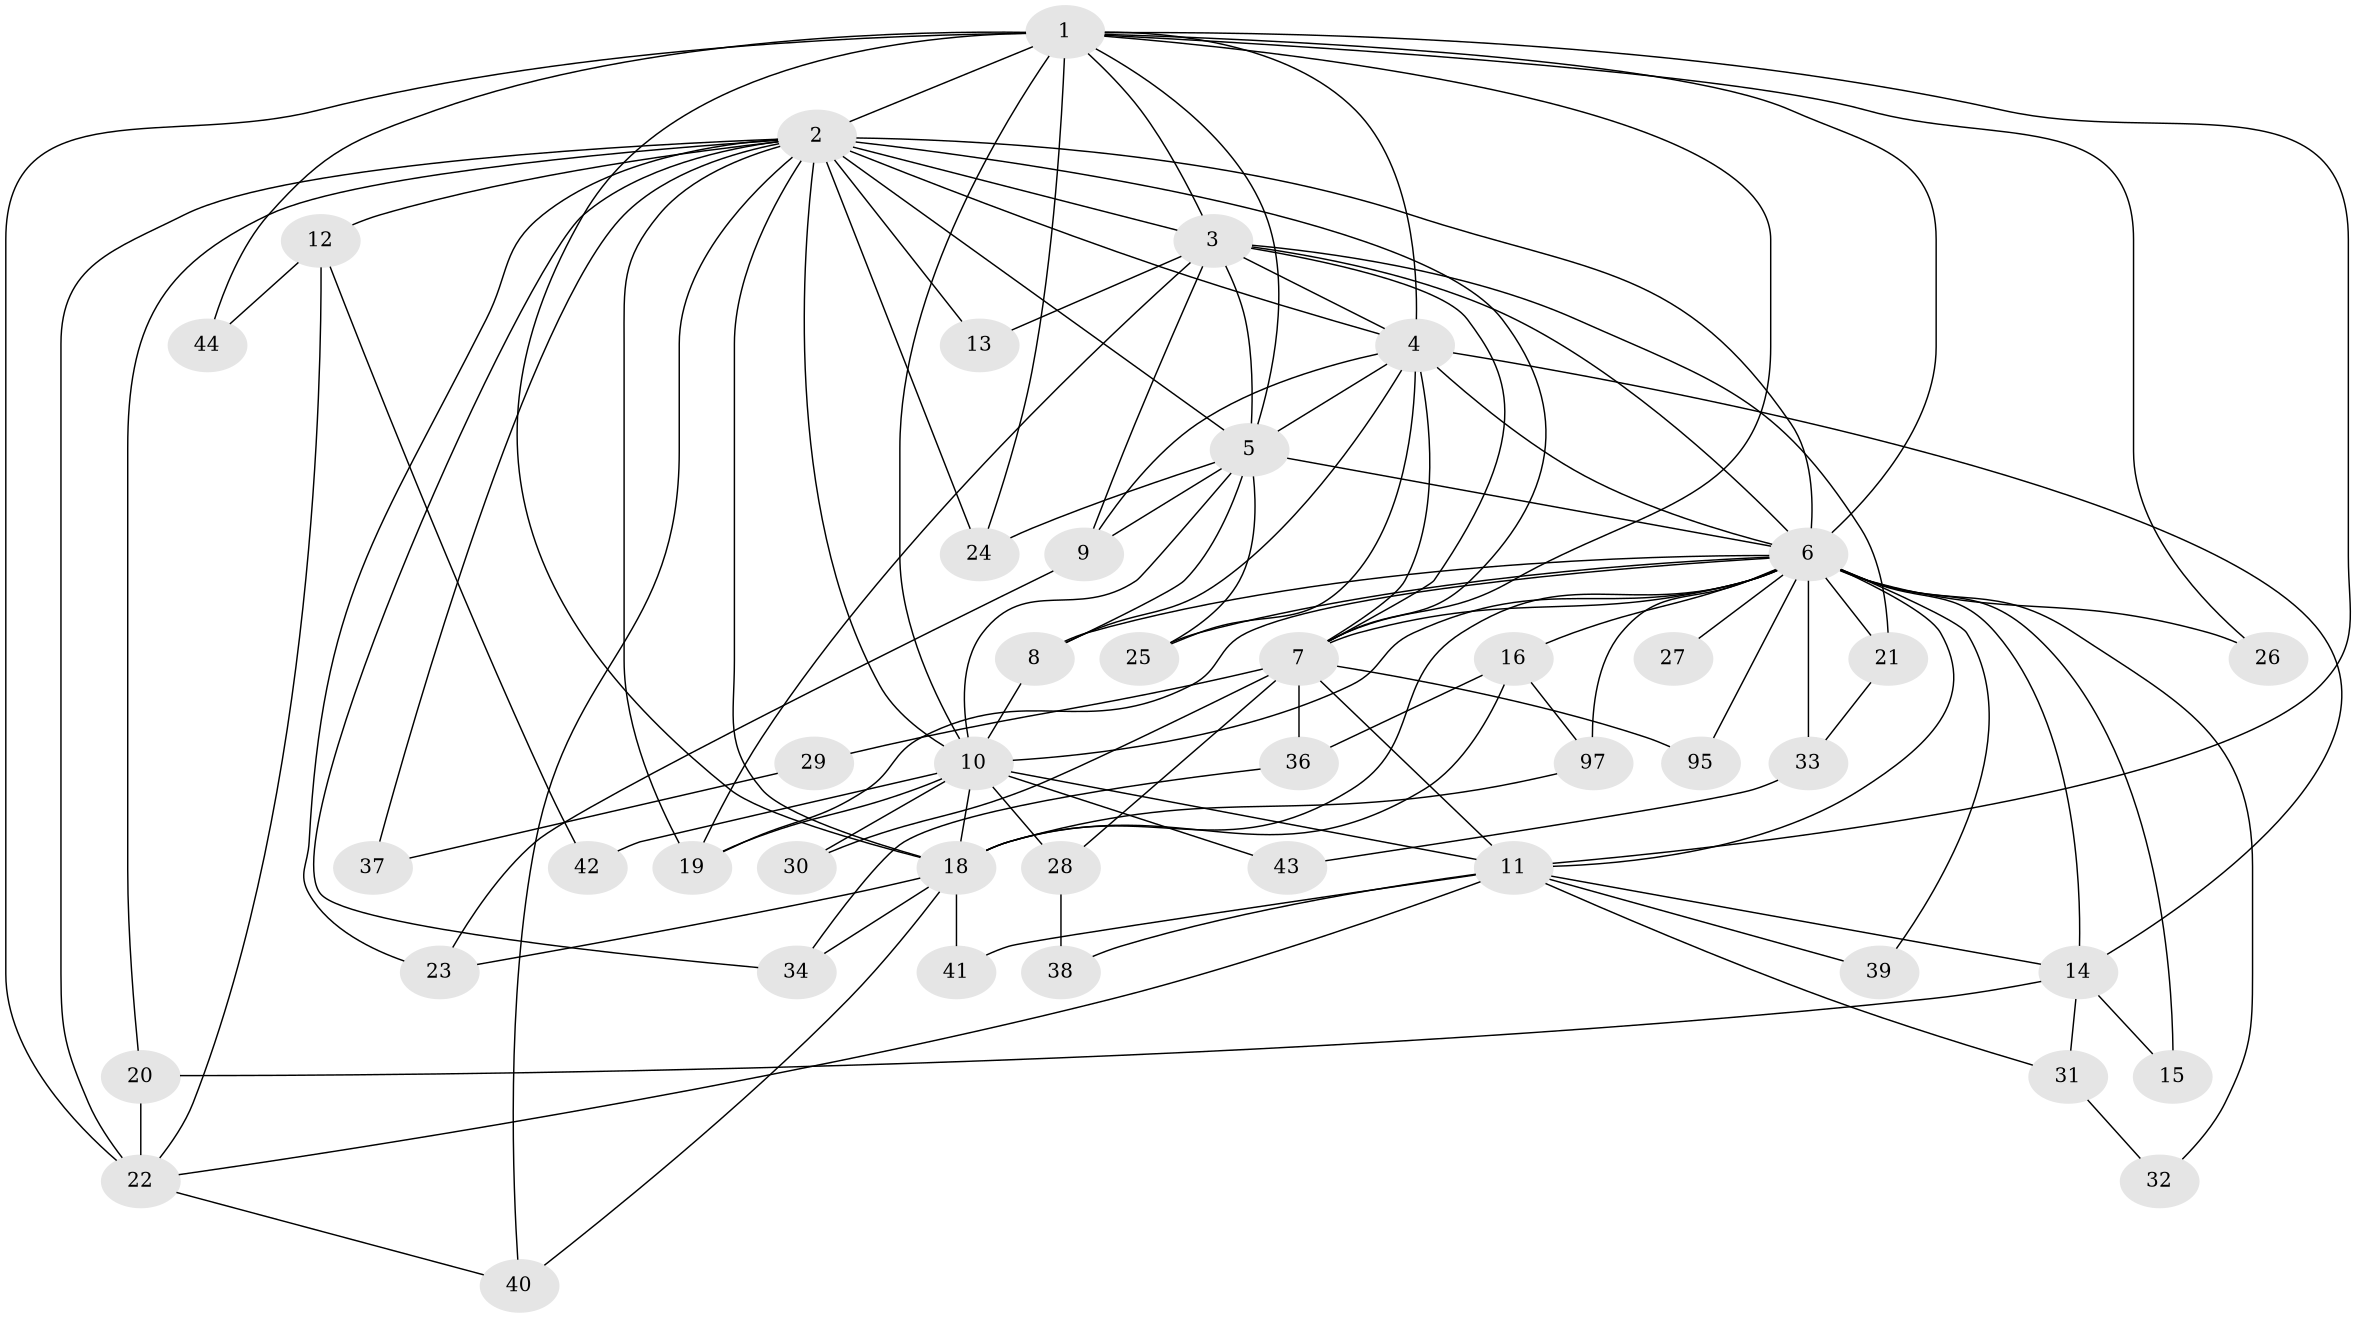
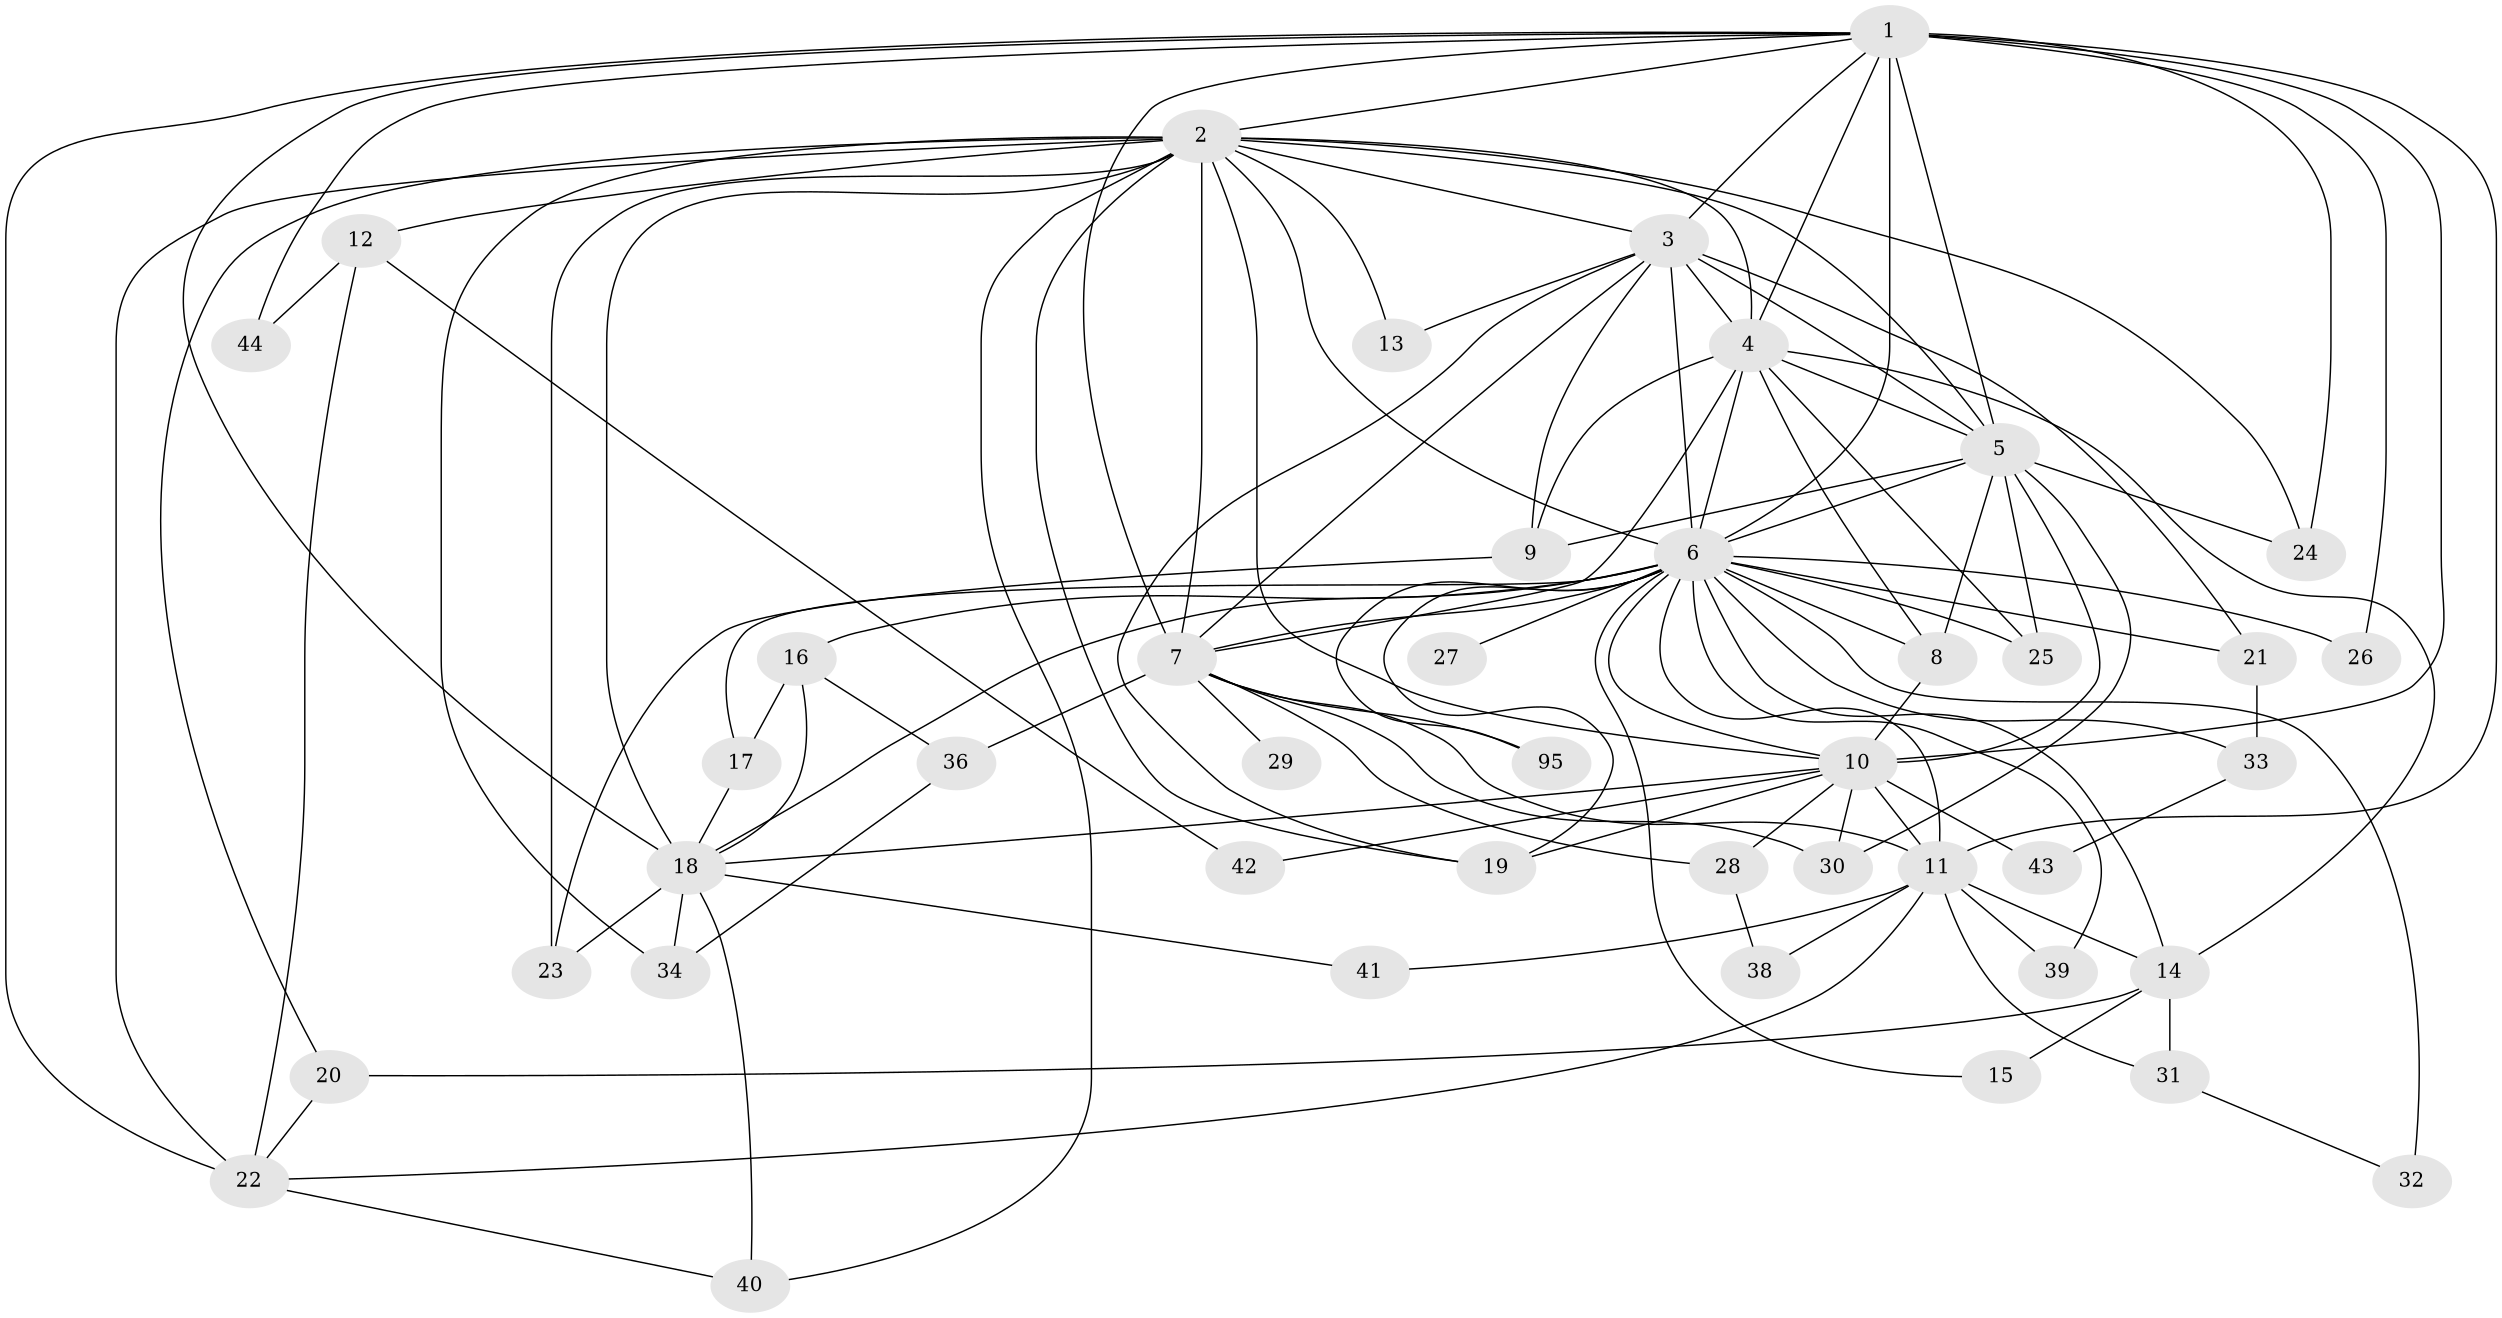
edge "5" -- "30": added
node "97": label "97" -> "17"
node "37": removed
